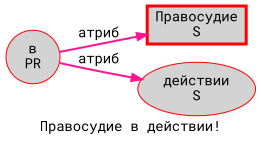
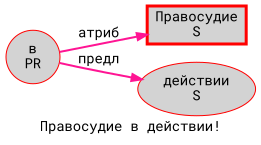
edge "в PR" -> "действии S": label "атриб" -> "предл"
